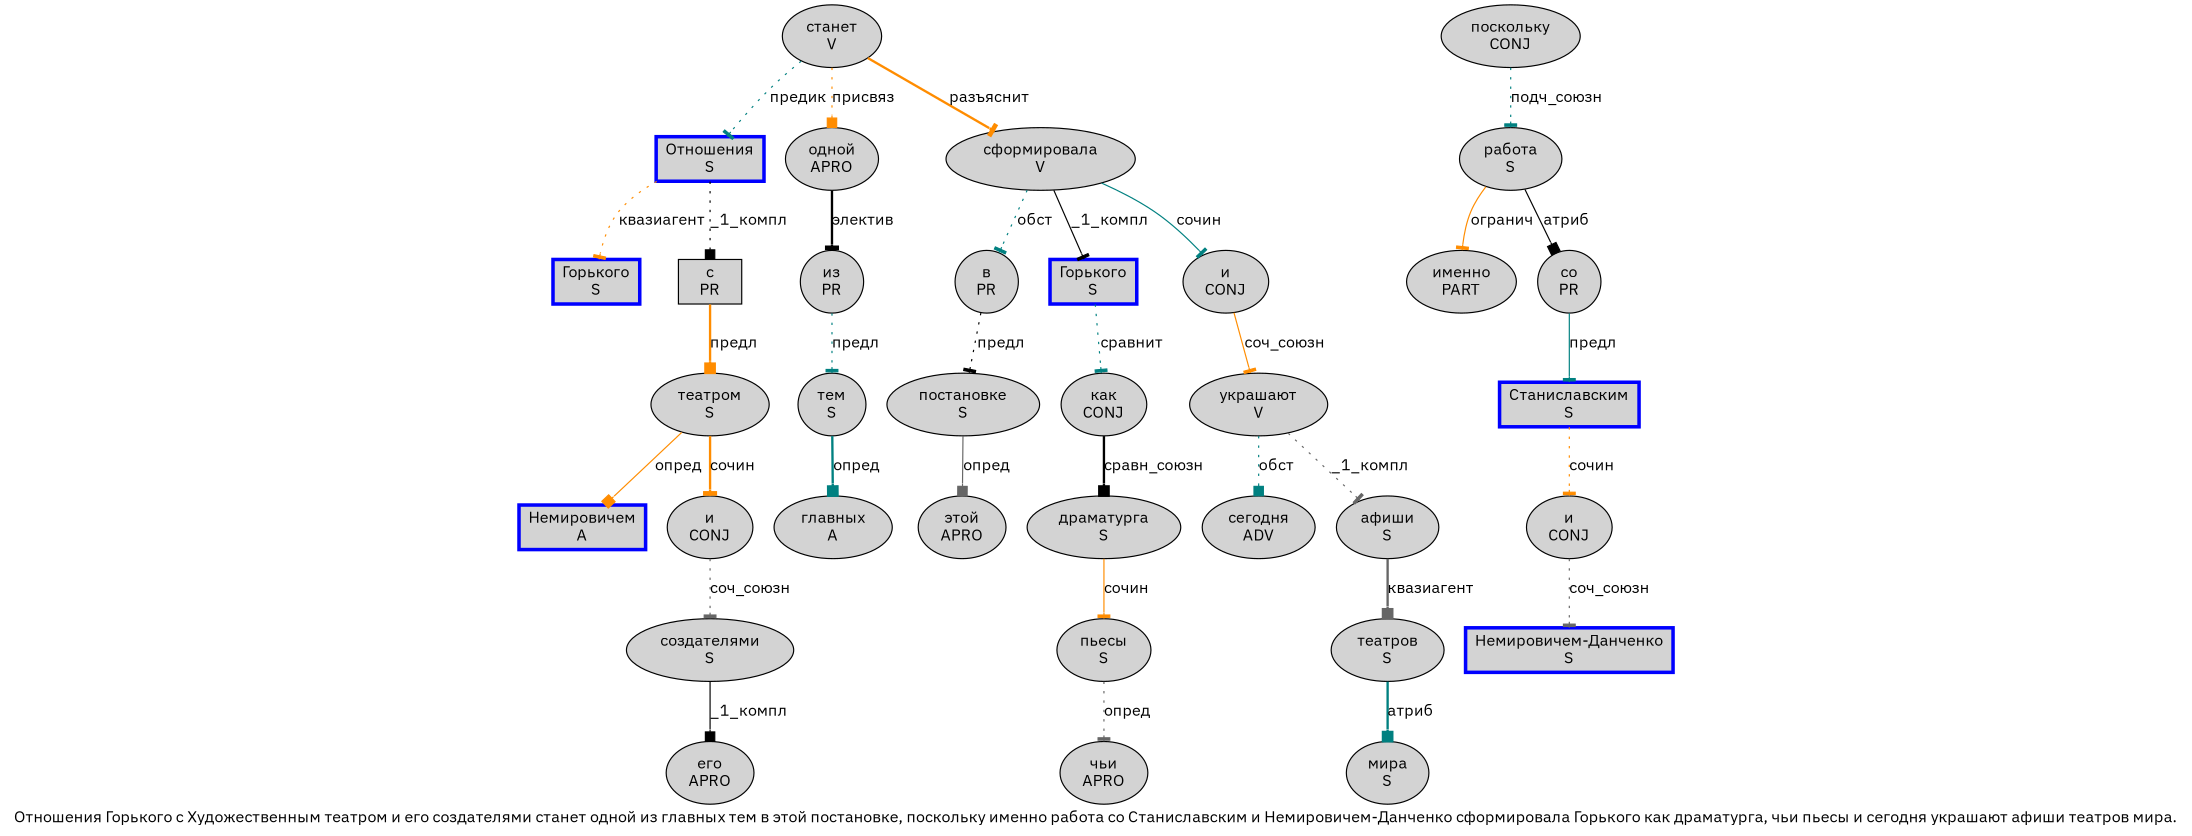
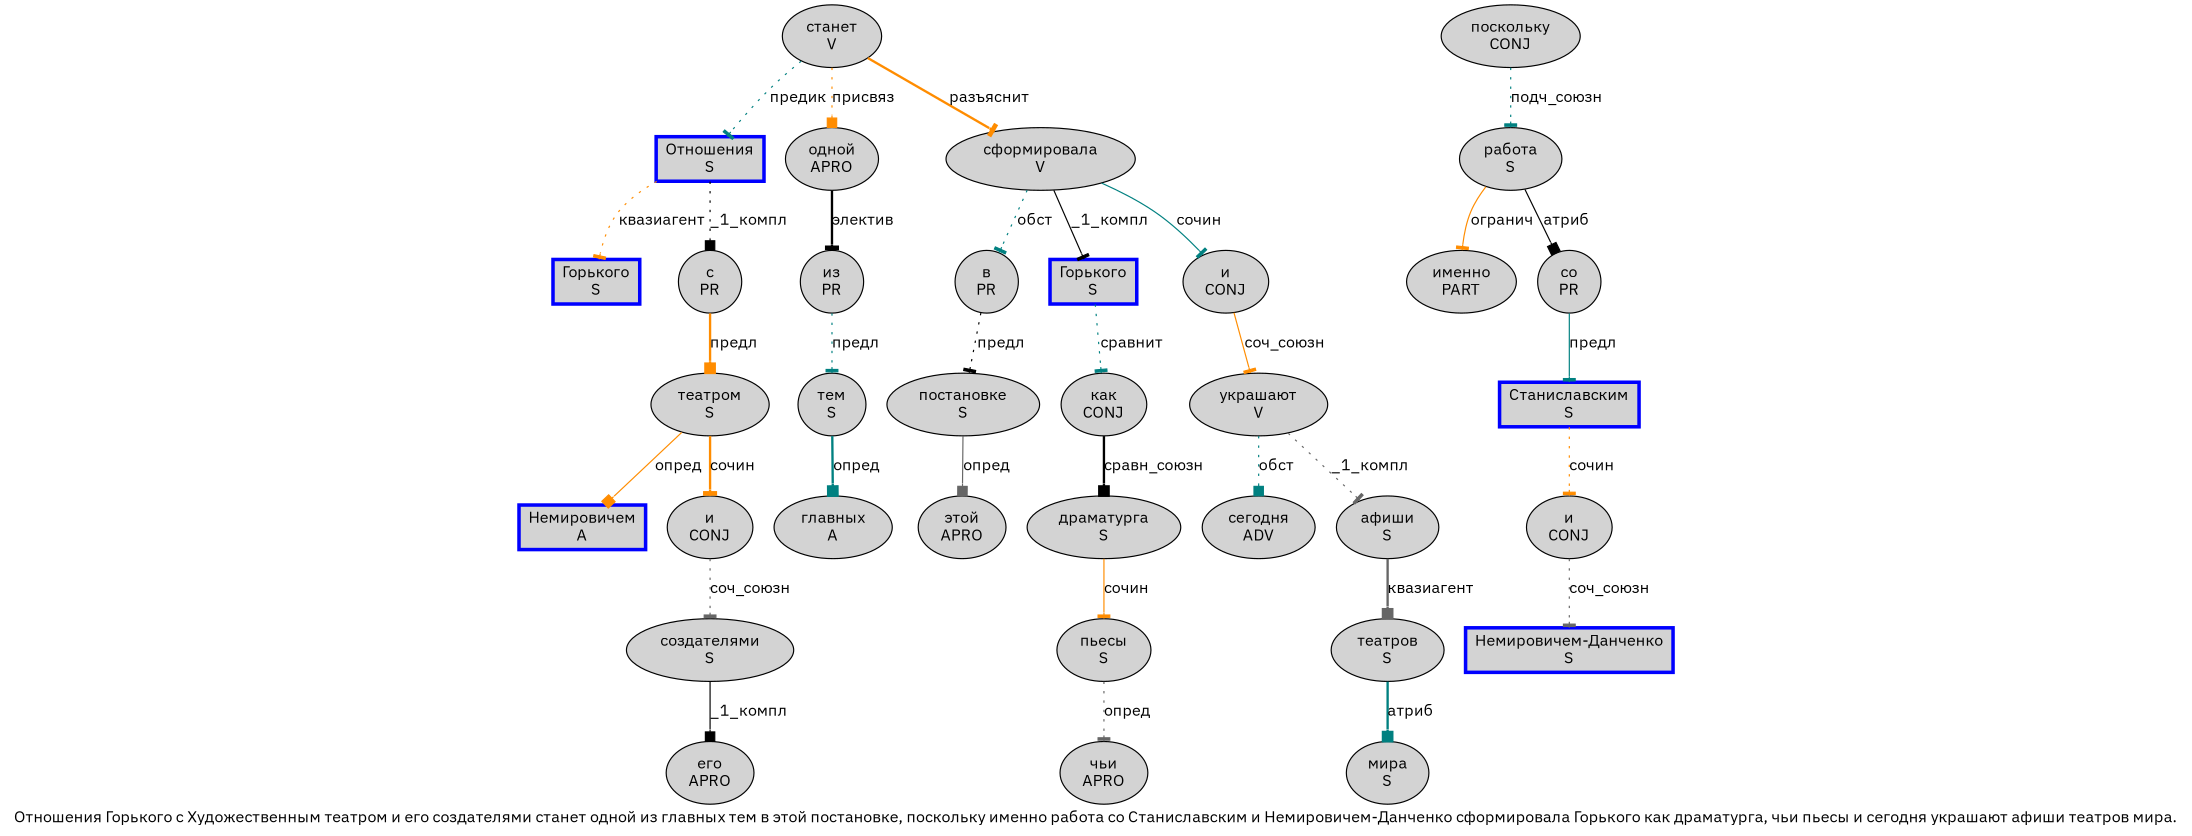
node "с PR": shape box -> ellipse
